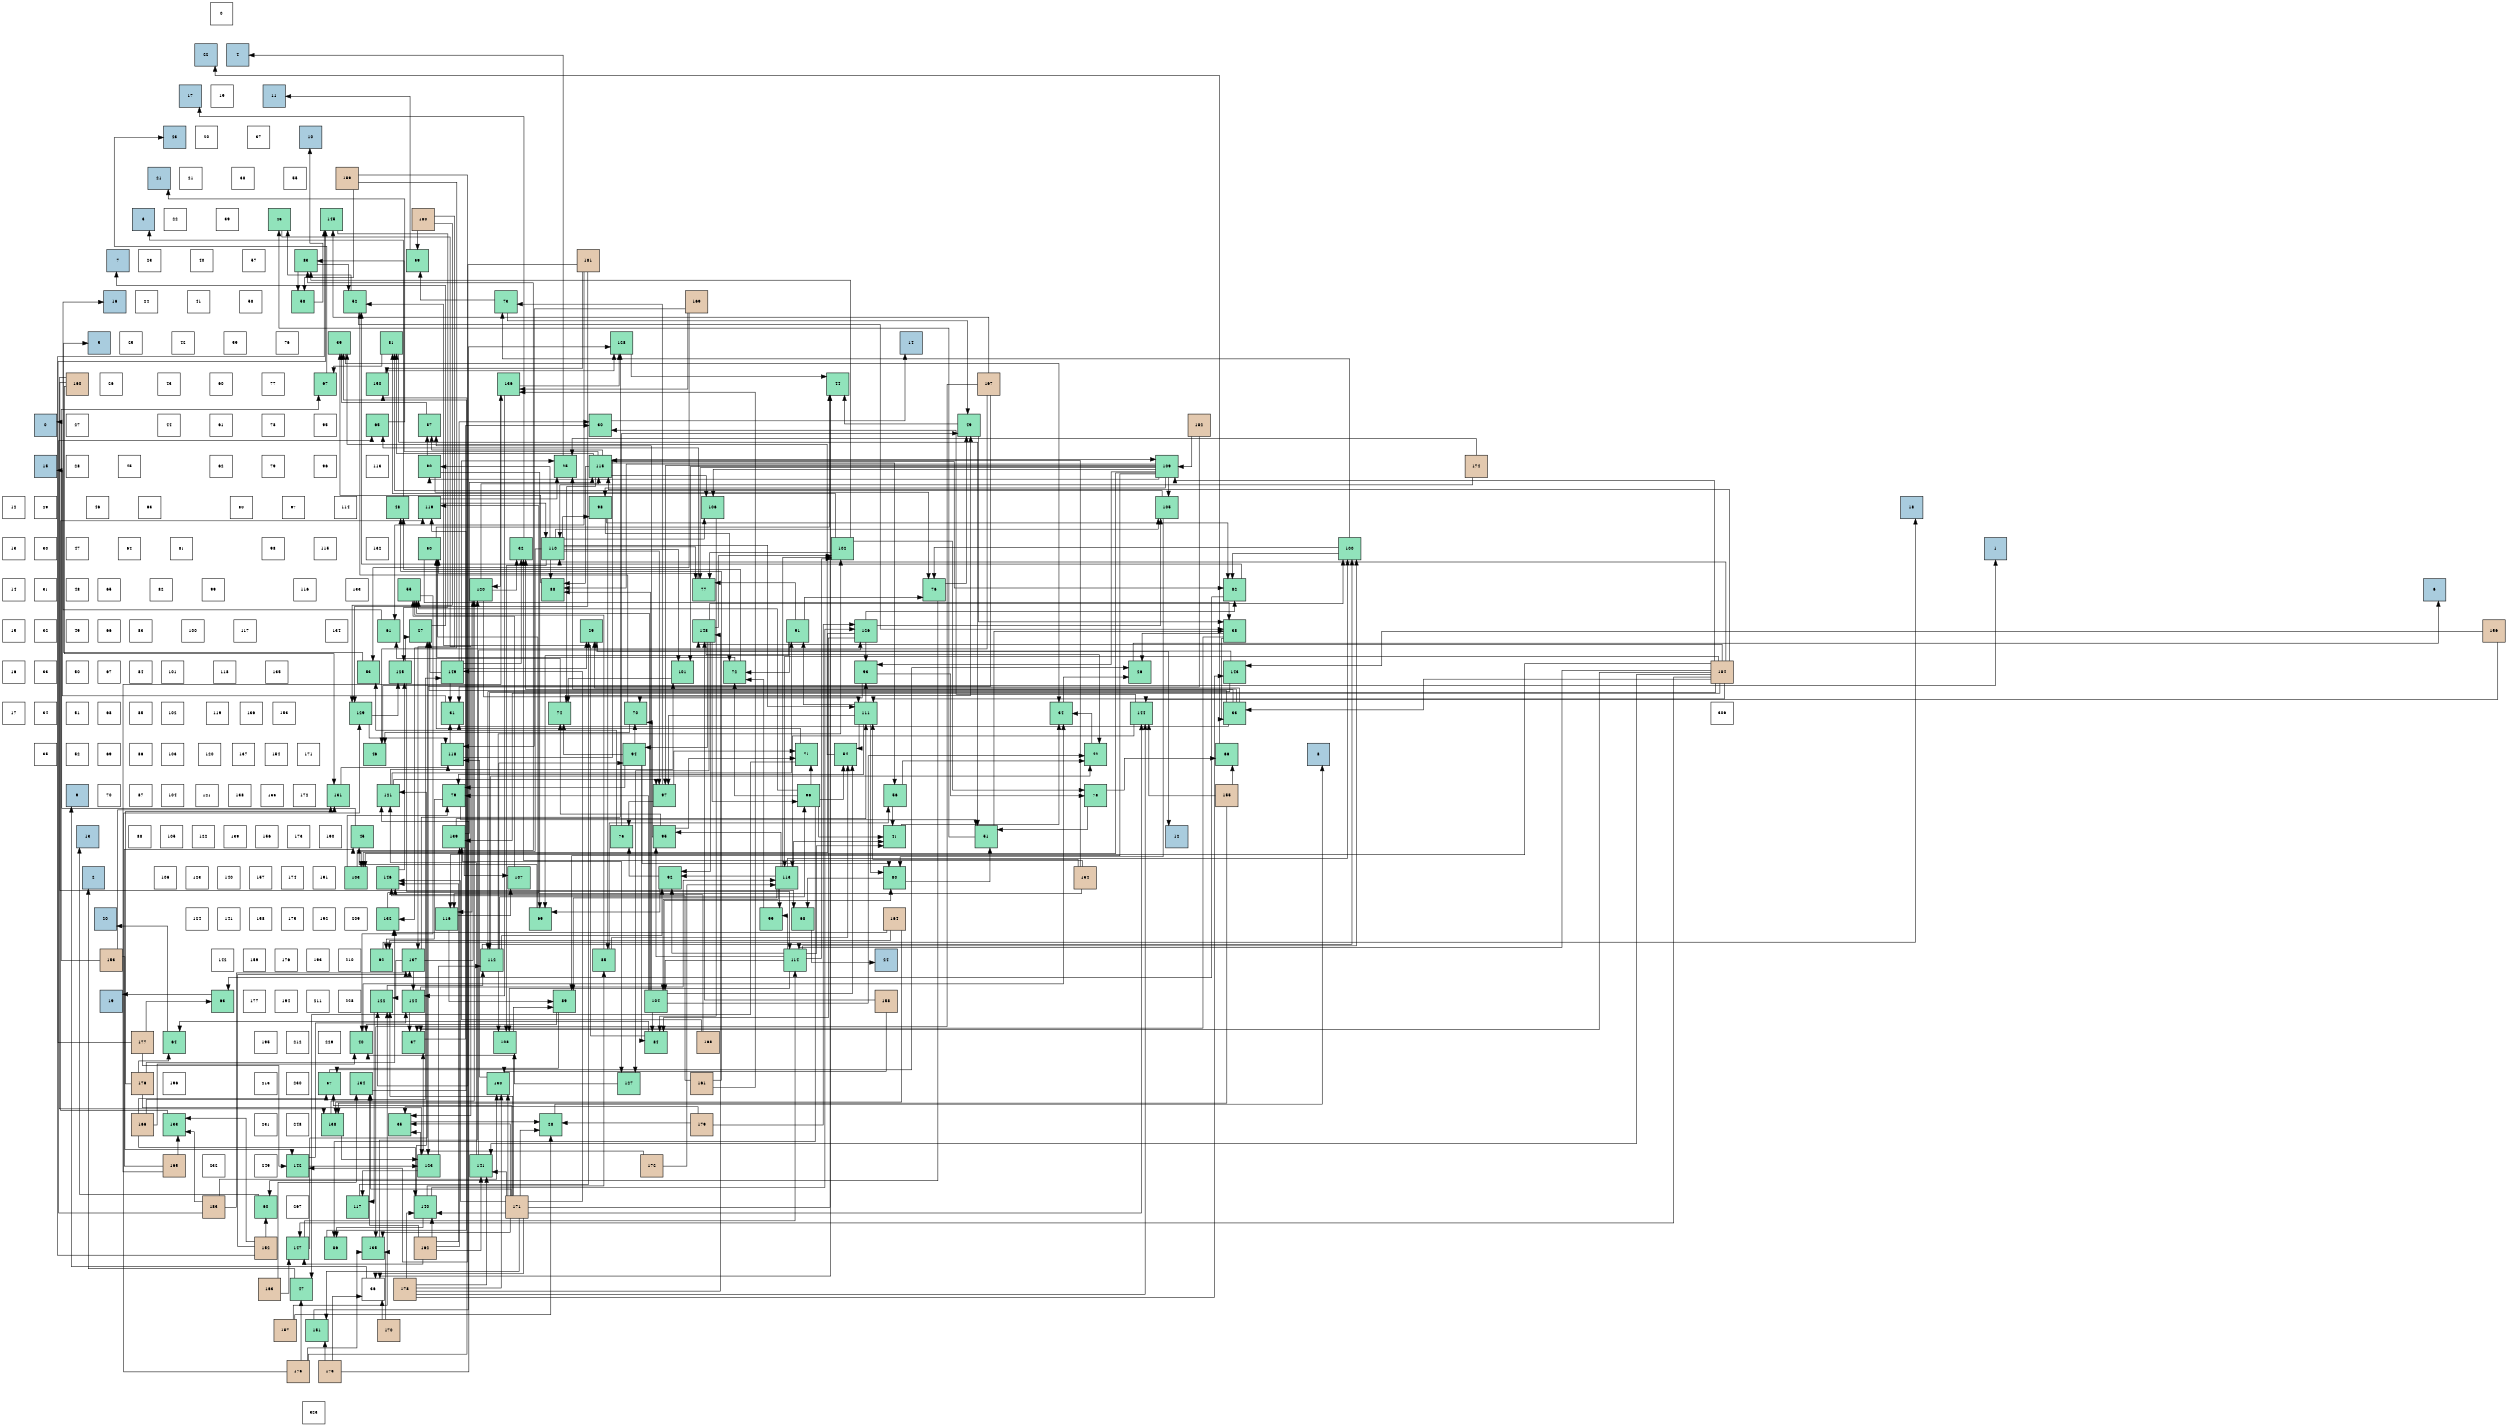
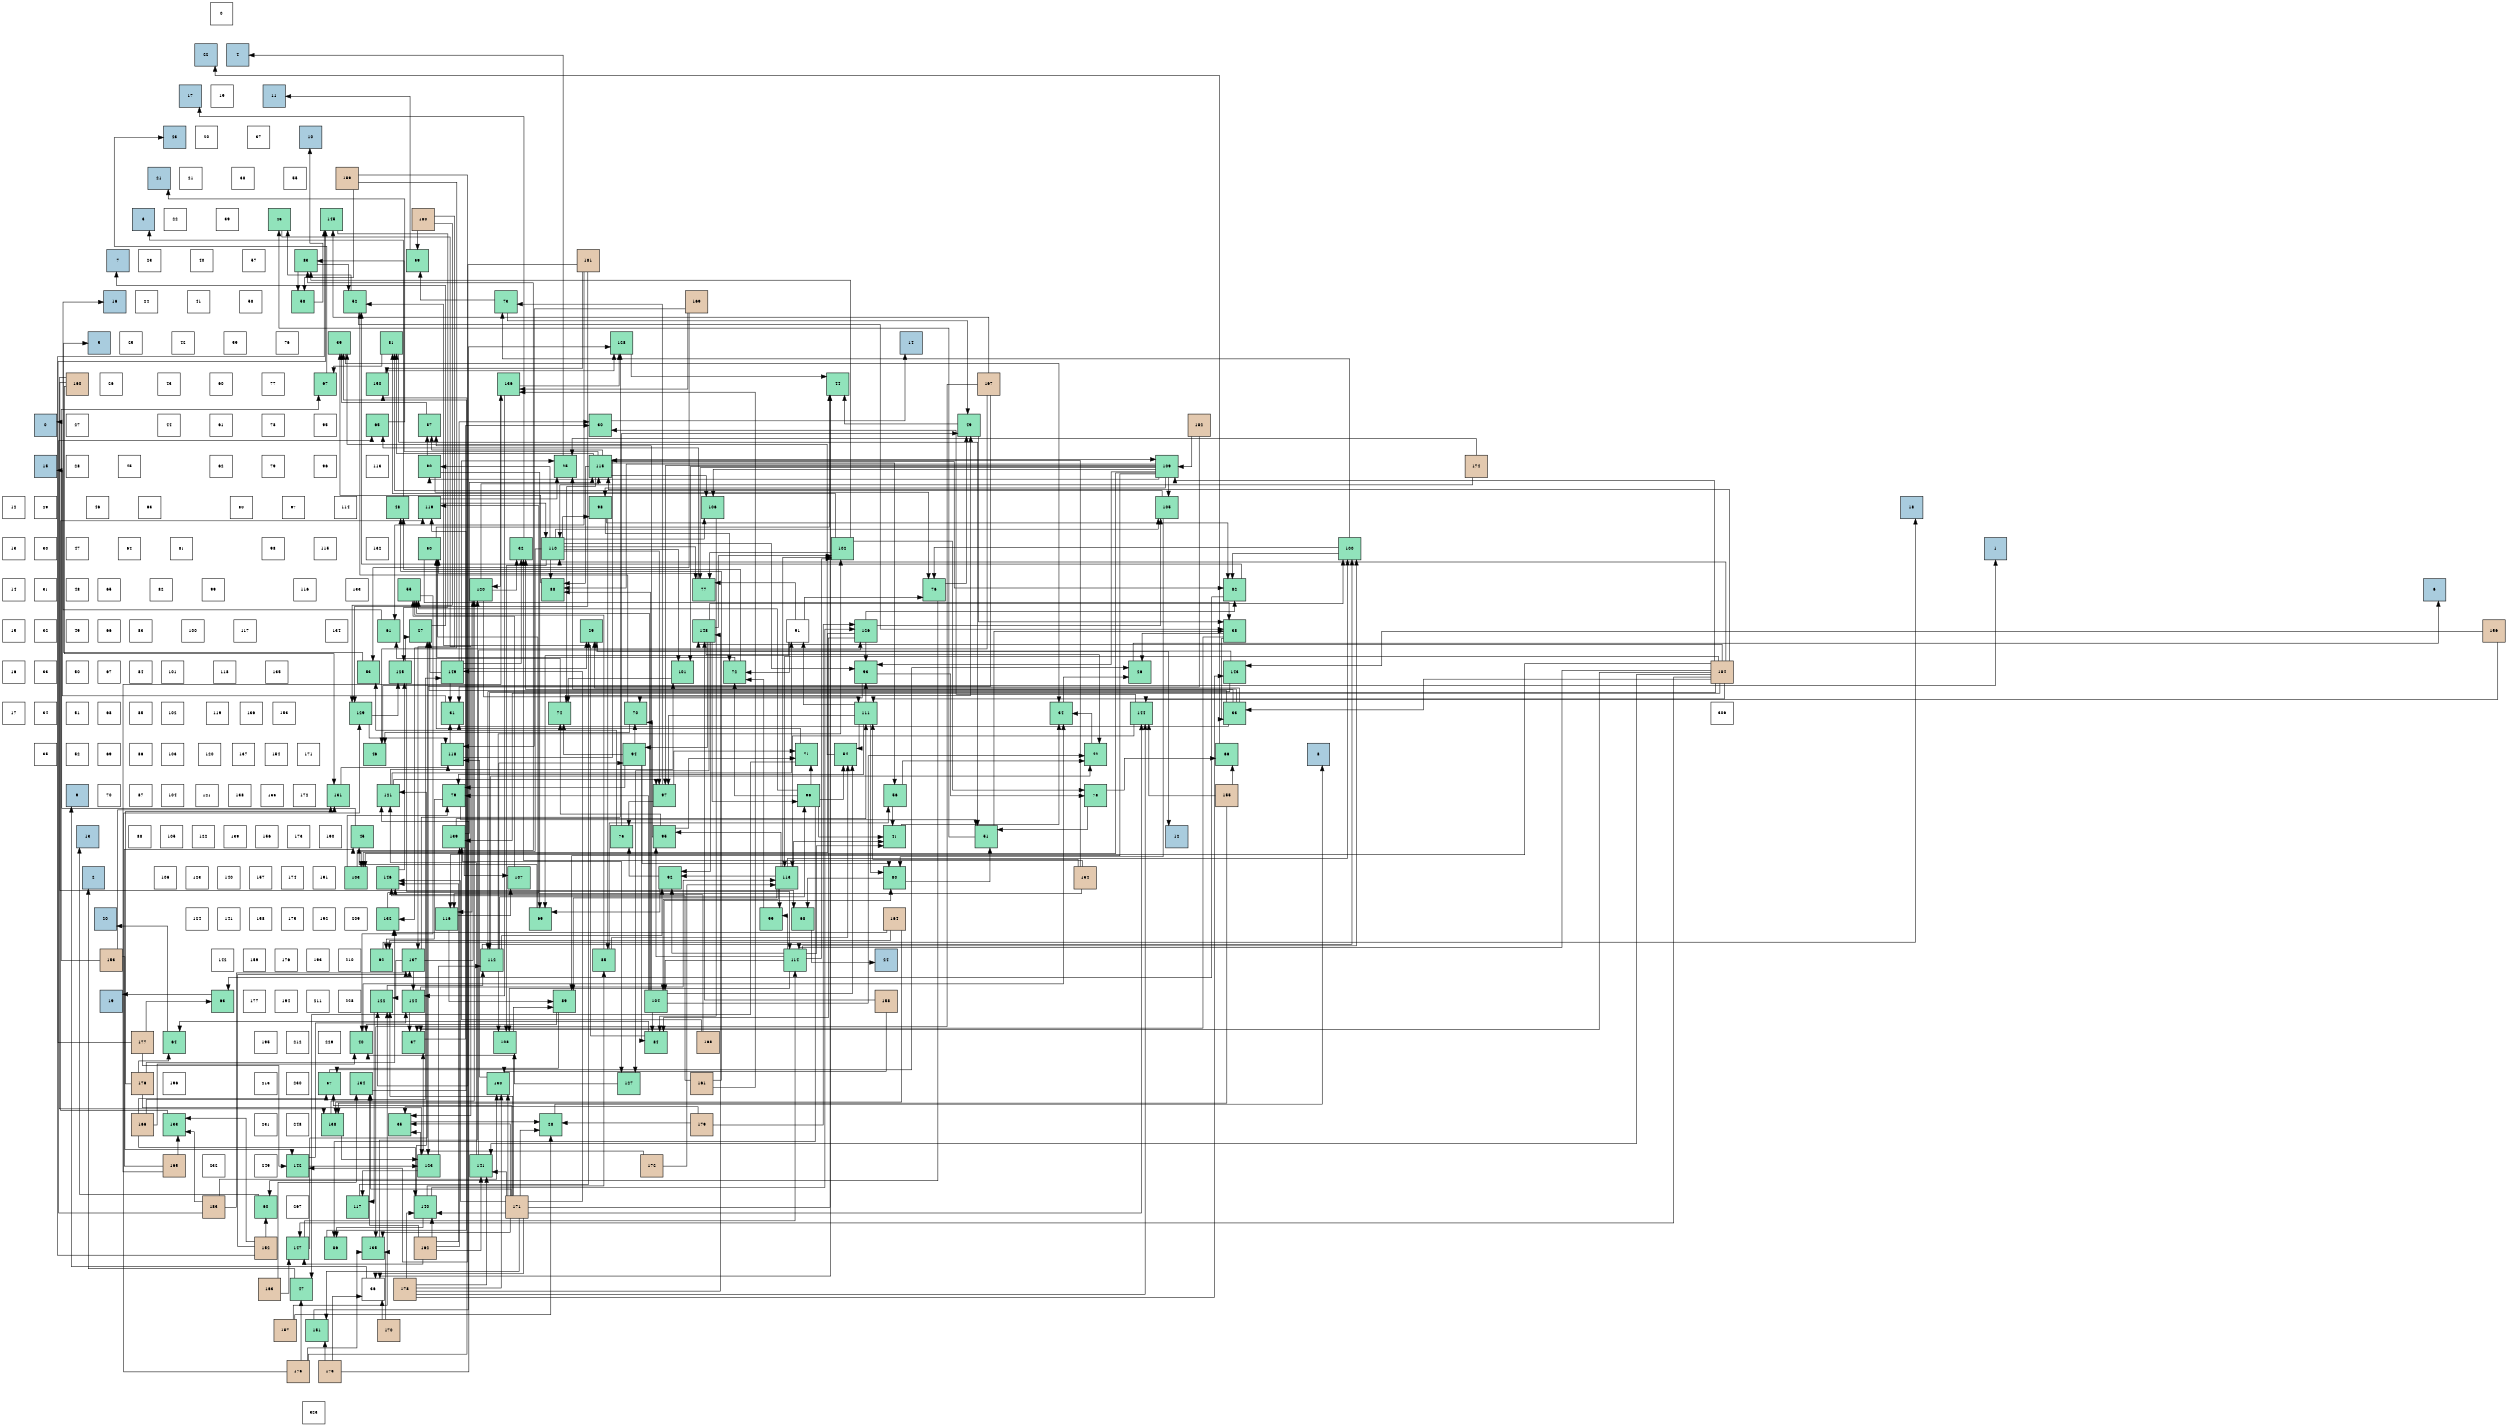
edge "110" -> "111": now "110" -> "93"
node "91": fillcolor #91e3bb -> #ffffff
